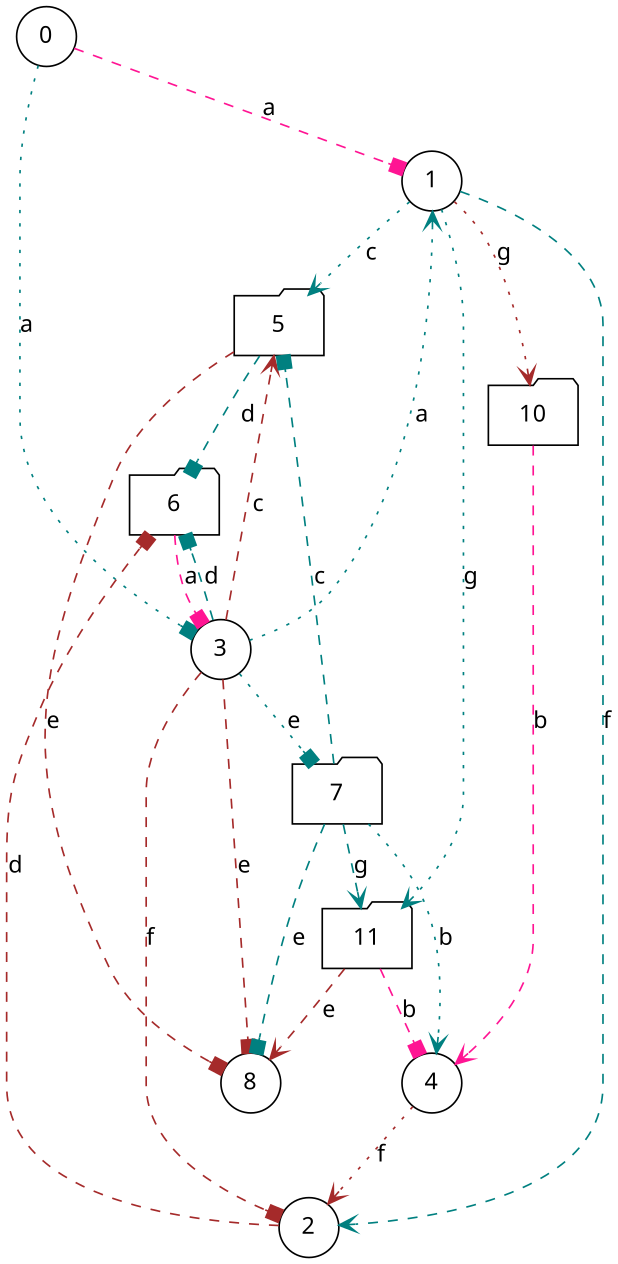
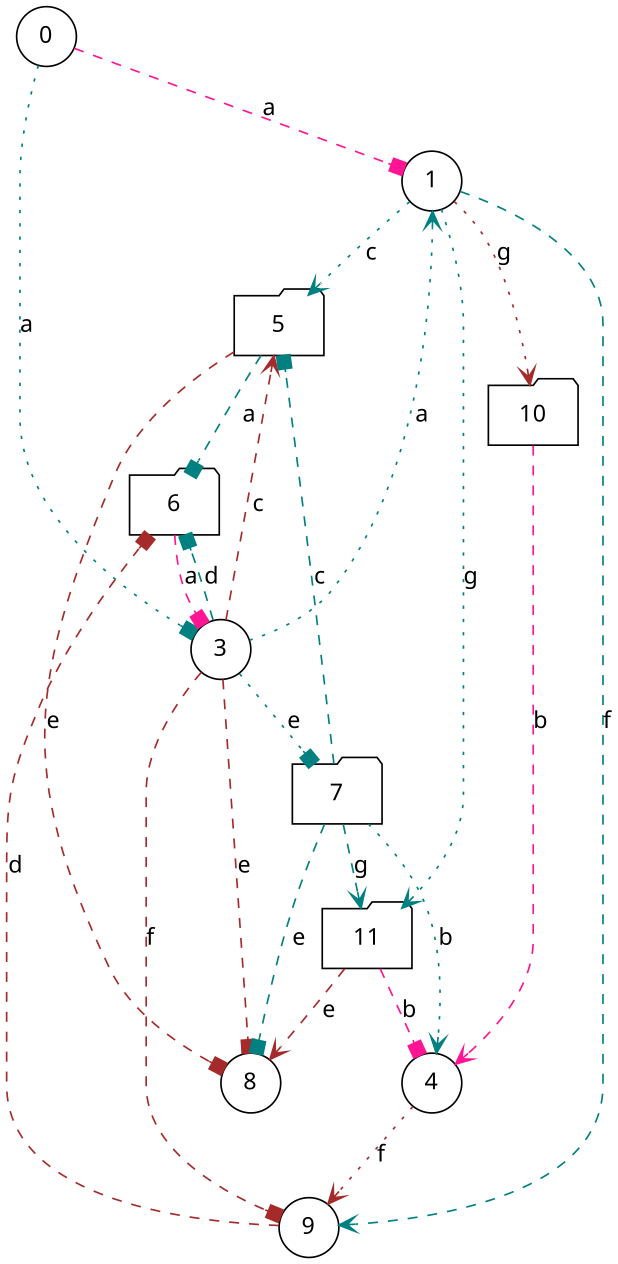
edge "5" -> "6": label "d" -> "a"
node "2": label "2" -> "9"
